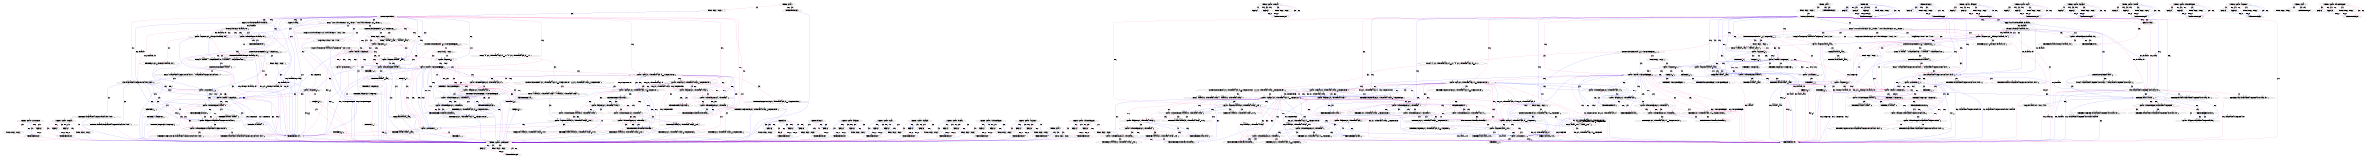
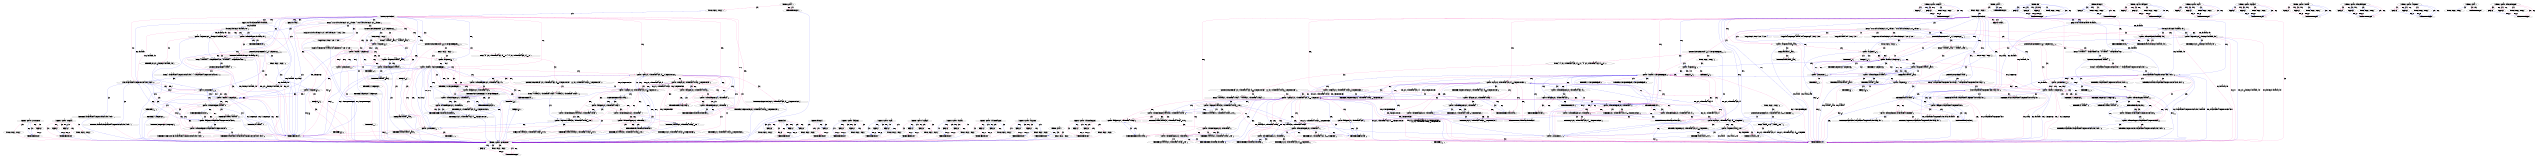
edge "(close,usb_api_backend[USB_API_HID].close(sub_api, dev...)" -> "(<operator>.fieldAccess,usb_api_backend[USB_API_HID].close)": added, label "AST:"
edge "(IDENTIFIER,has_hid,if (has_hid))" -> "<(LOCAL,bool has_hid: bool)<SUB>6</SUB>>": now "(IDENTIFIER,has_hid,if (has_hid))" -> "(<operator>.fieldAccess,usb_api_backend[USB_API_HID].close)"
